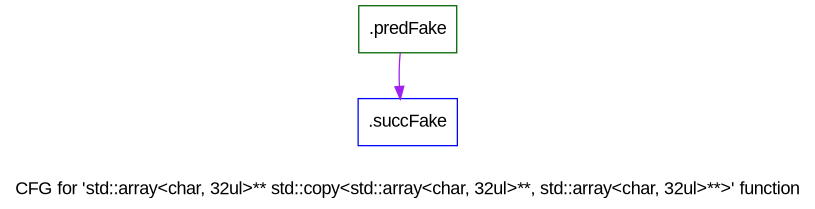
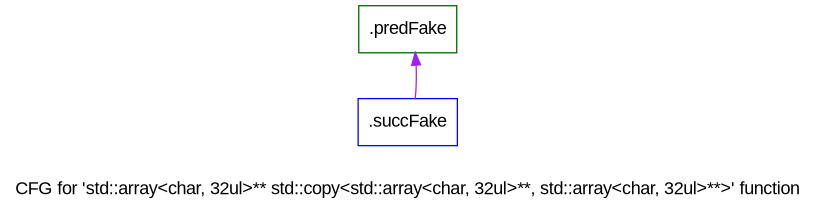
edge ".predFake" -> ".succFake": reversed
